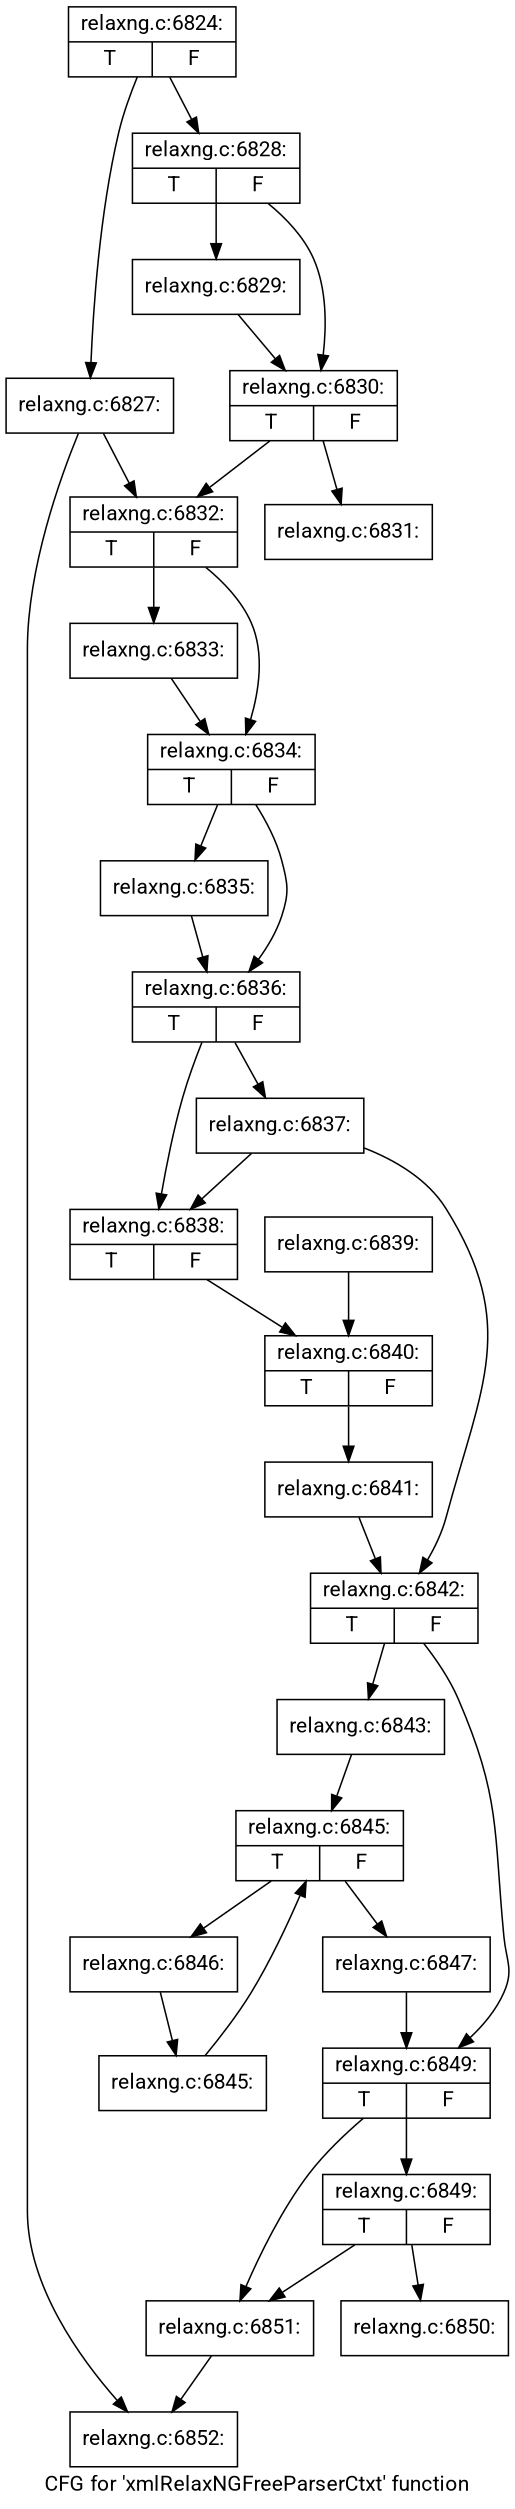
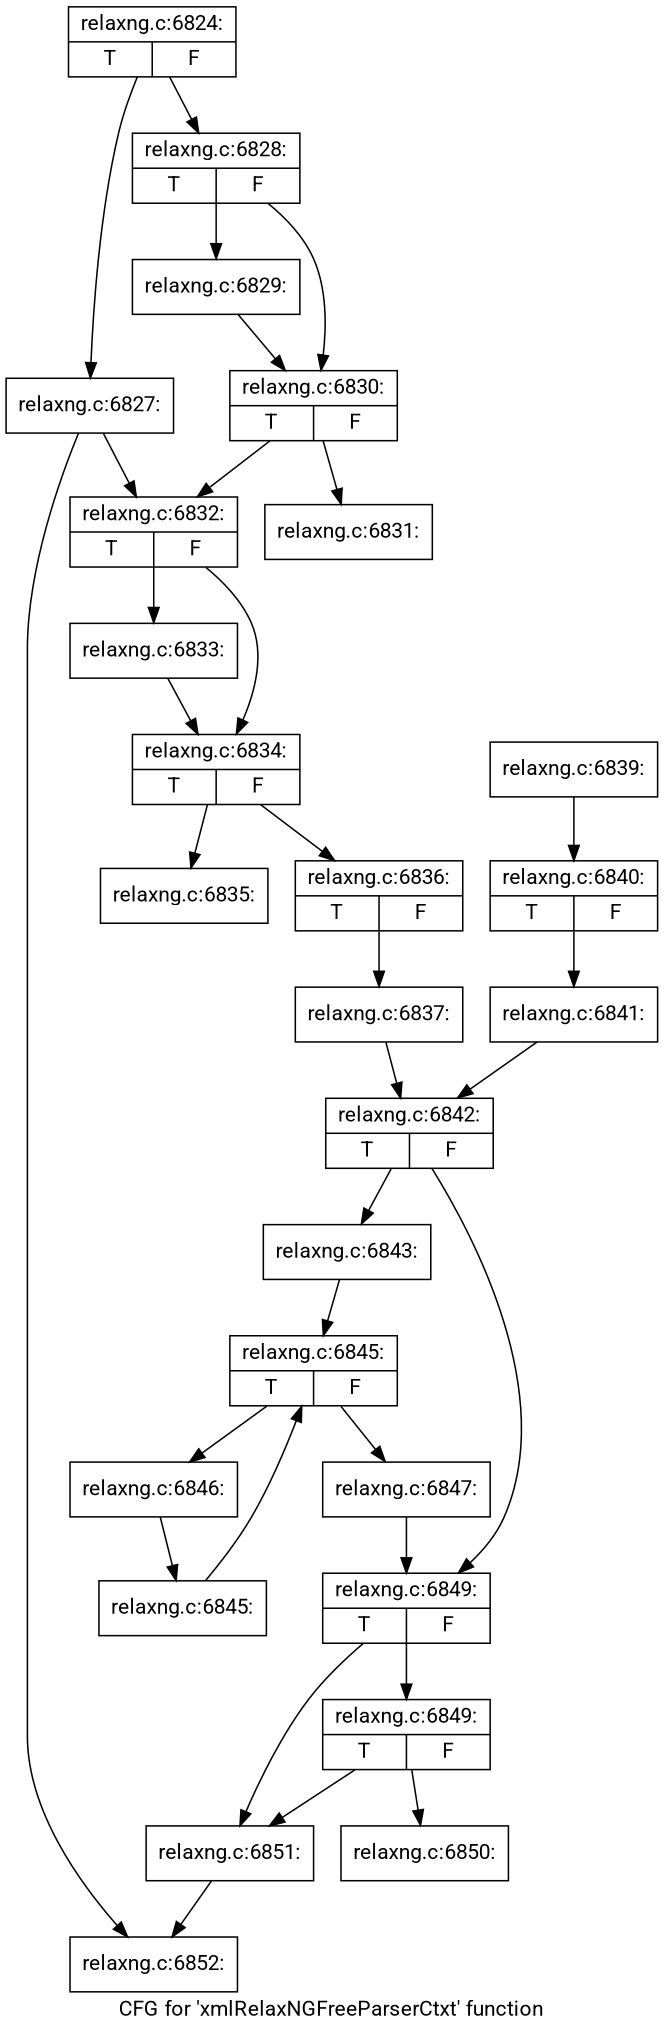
edge "relaxng.c:6835:" -> "relaxng.c:6836:": removed
node "relaxng.c:6838:": removed
